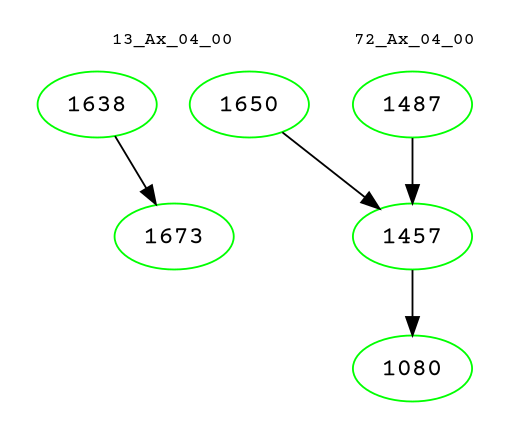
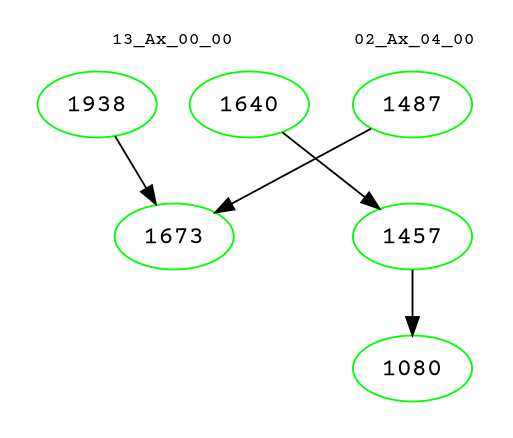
cluster "13_Ax_04_00": label "13_Ax_04_00" -> "13_Ax_00_00"
cluster "72_Ax_04_00": label "72_Ax_04_00" -> "02_Ax_04_00"
node "1638": label "1638" -> "1938"
node "1650": label "1650" -> "1640"
edge "1487" -> "1457": now "1487" -> "1673"
